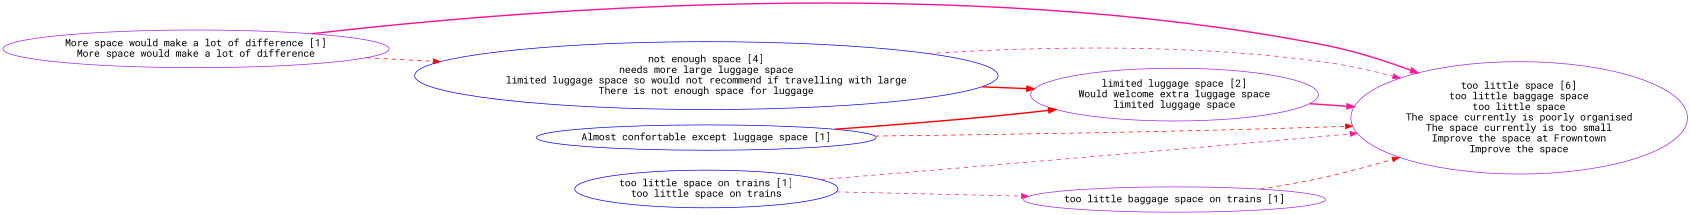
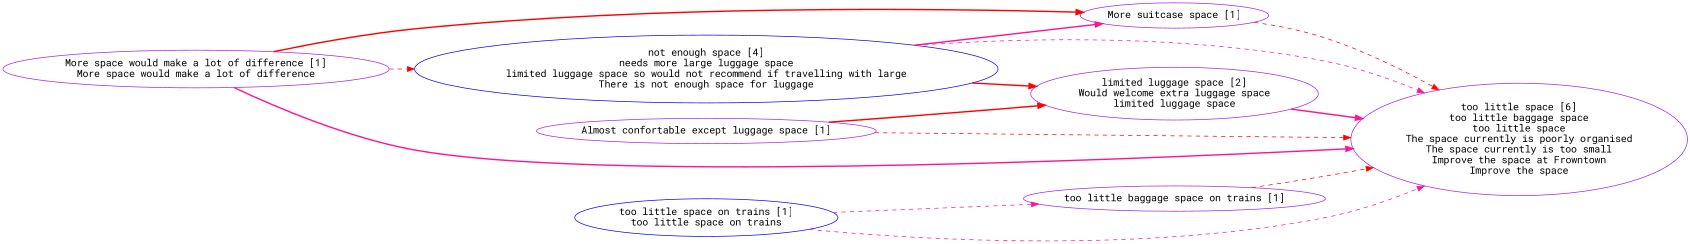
node "More suitcase space [1]": added
node "Almost confortable except luggage space [1]": color blue -> purple
